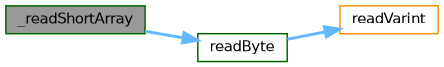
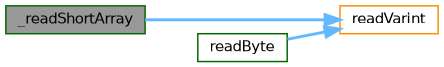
edge "_readShortArray" -> "readByte": now "_readShortArray" -> "readVarint"
